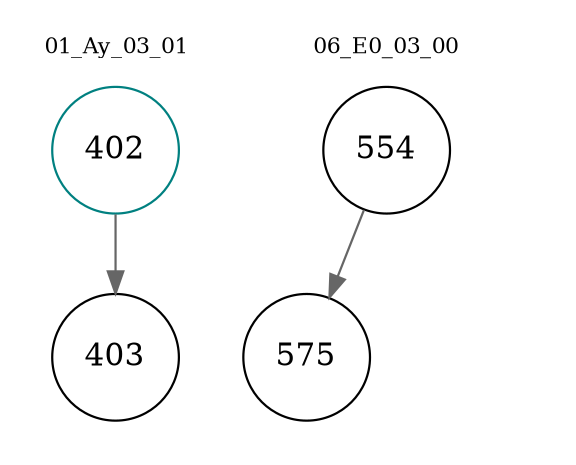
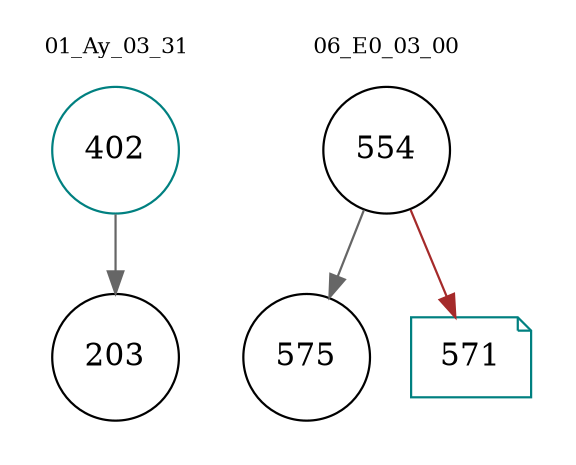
cluster "01_Ay_03_01": label "01_Ay_03_01" -> "01_Ay_03_31"
node "403": label "403" -> "203"
node "571": added
